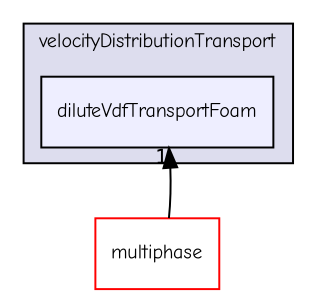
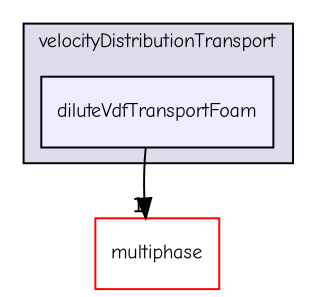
edge "multiphase" -> "diluteVdfTransportFoam": reversed
